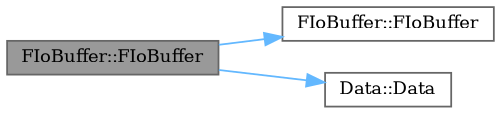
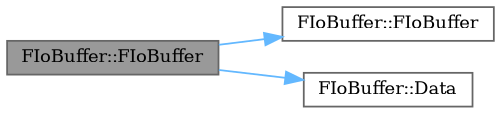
node "Data::Data": label "Data::Data" -> "FIoBuffer::Data"
